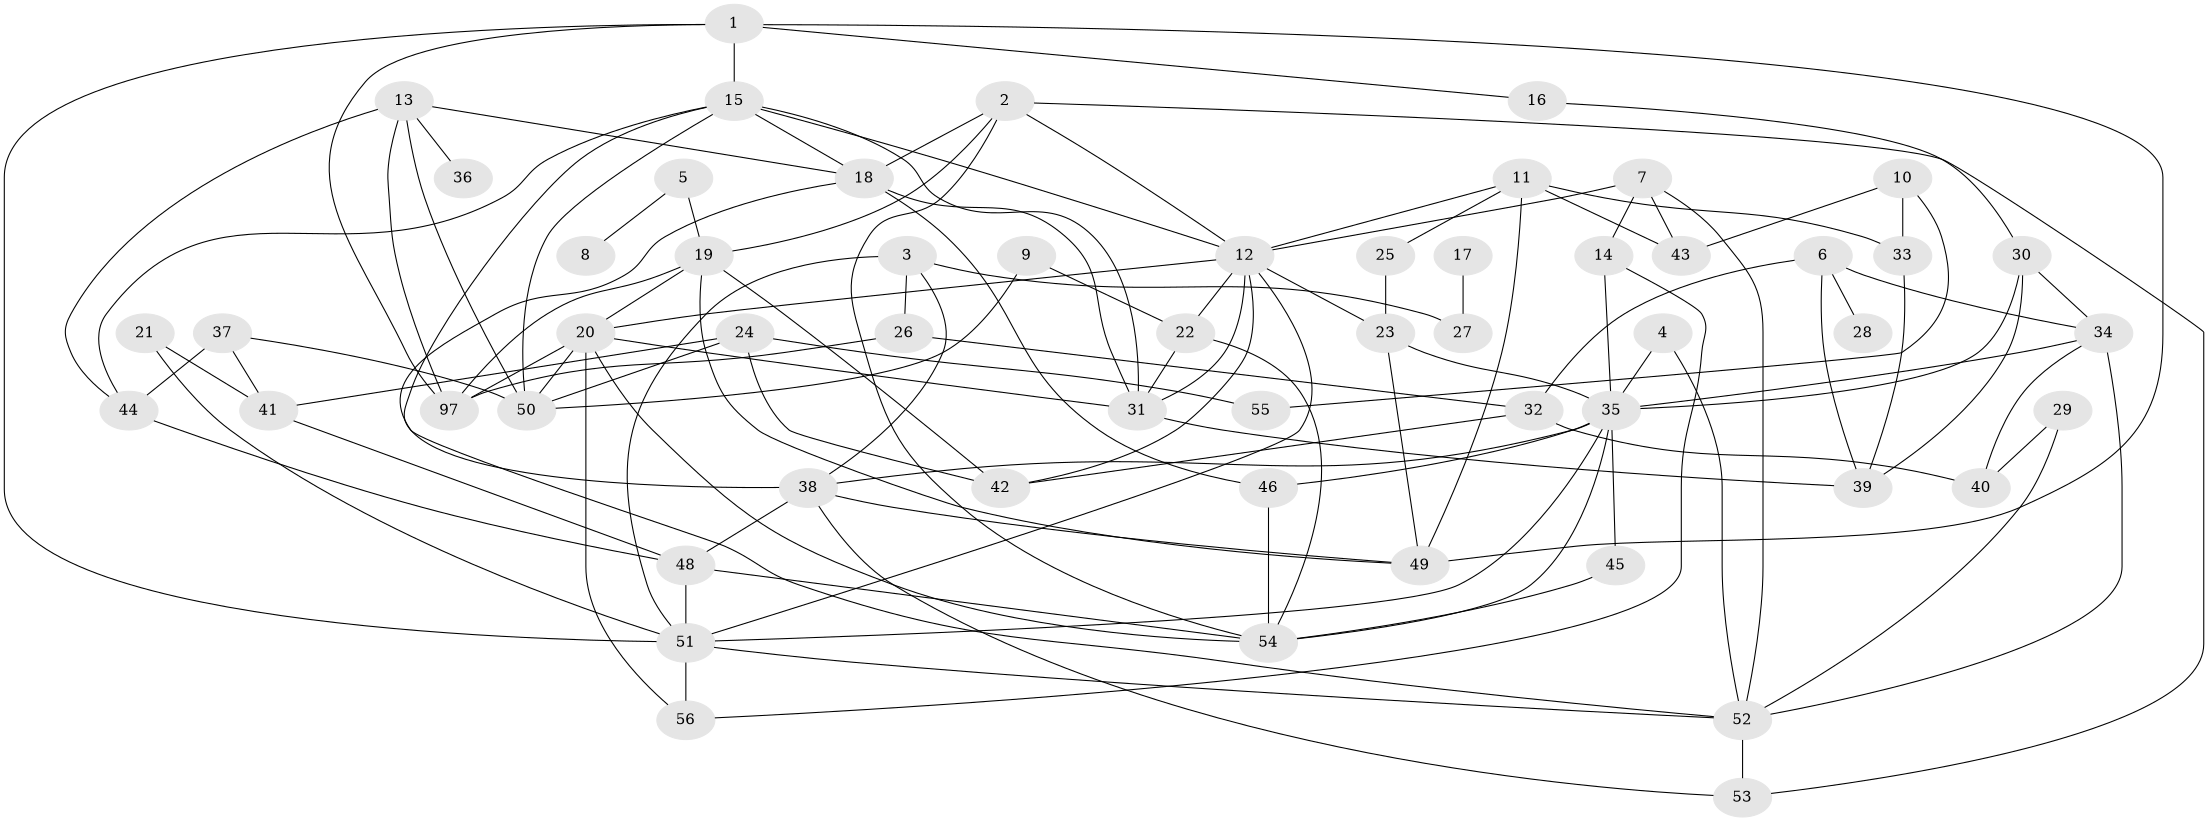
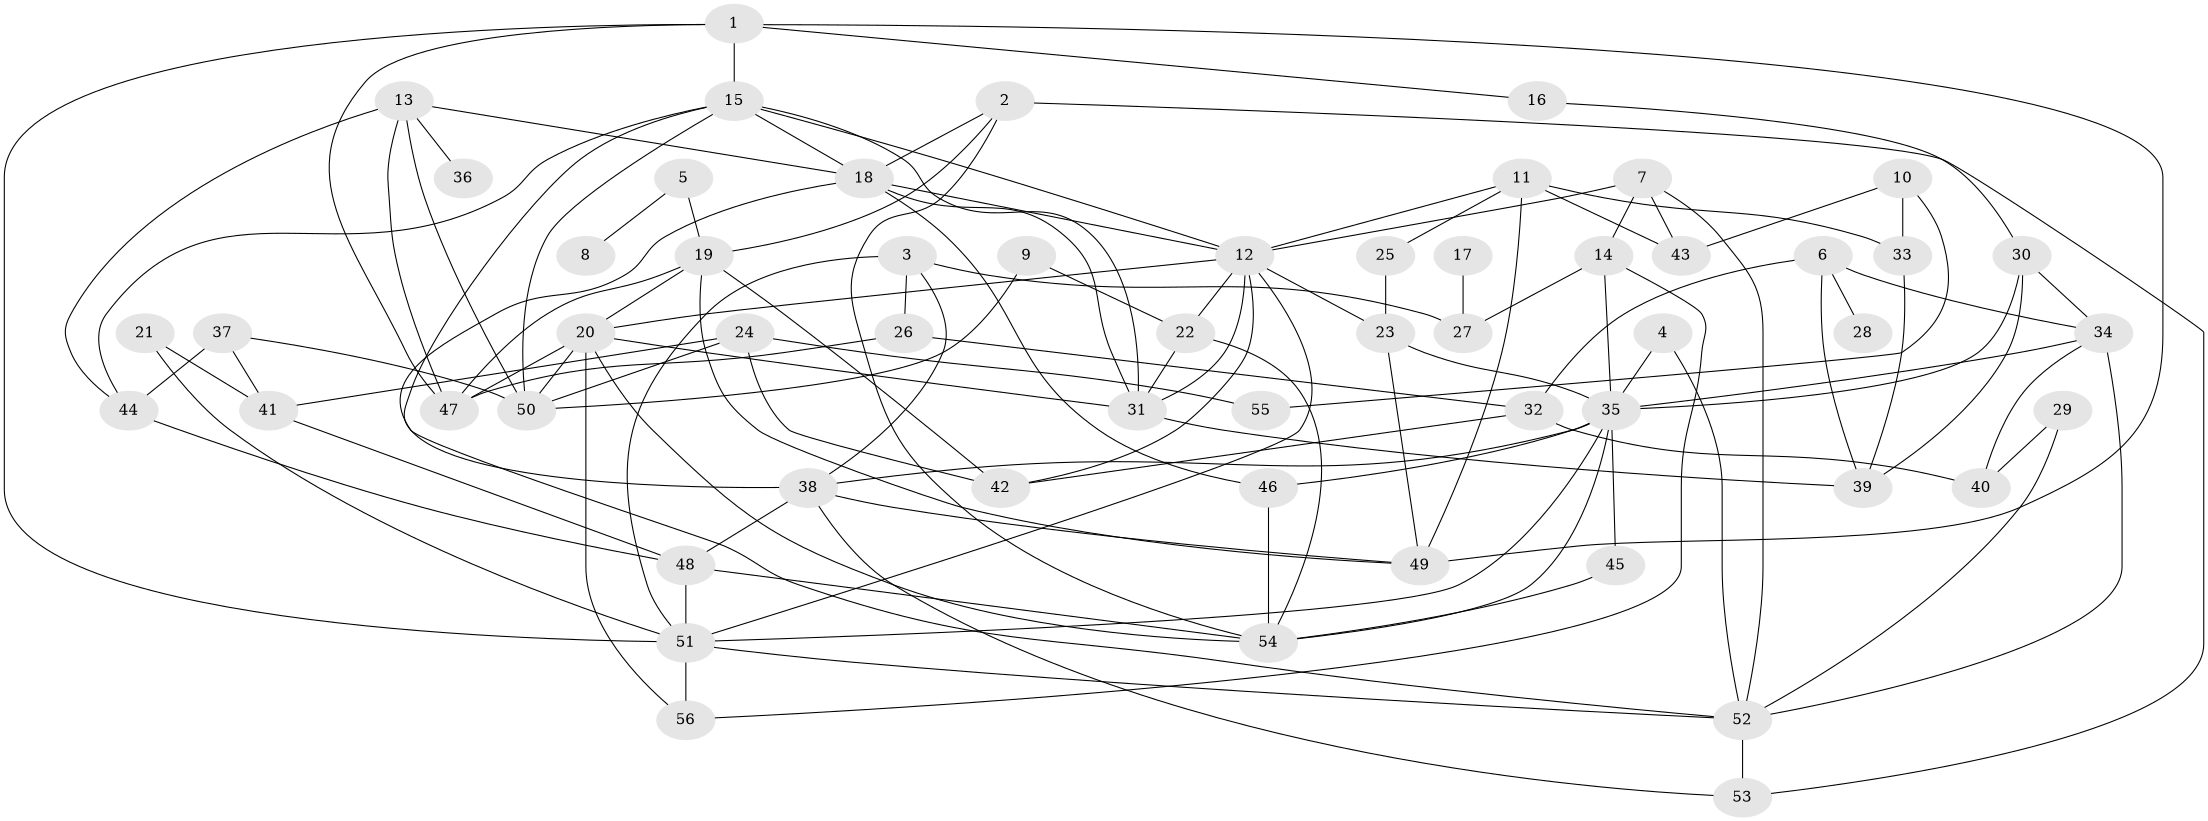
edge "2" -- "12": now "18" -- "12"
edge "14" -- "27": added
node "97": label "97" -> "47"
